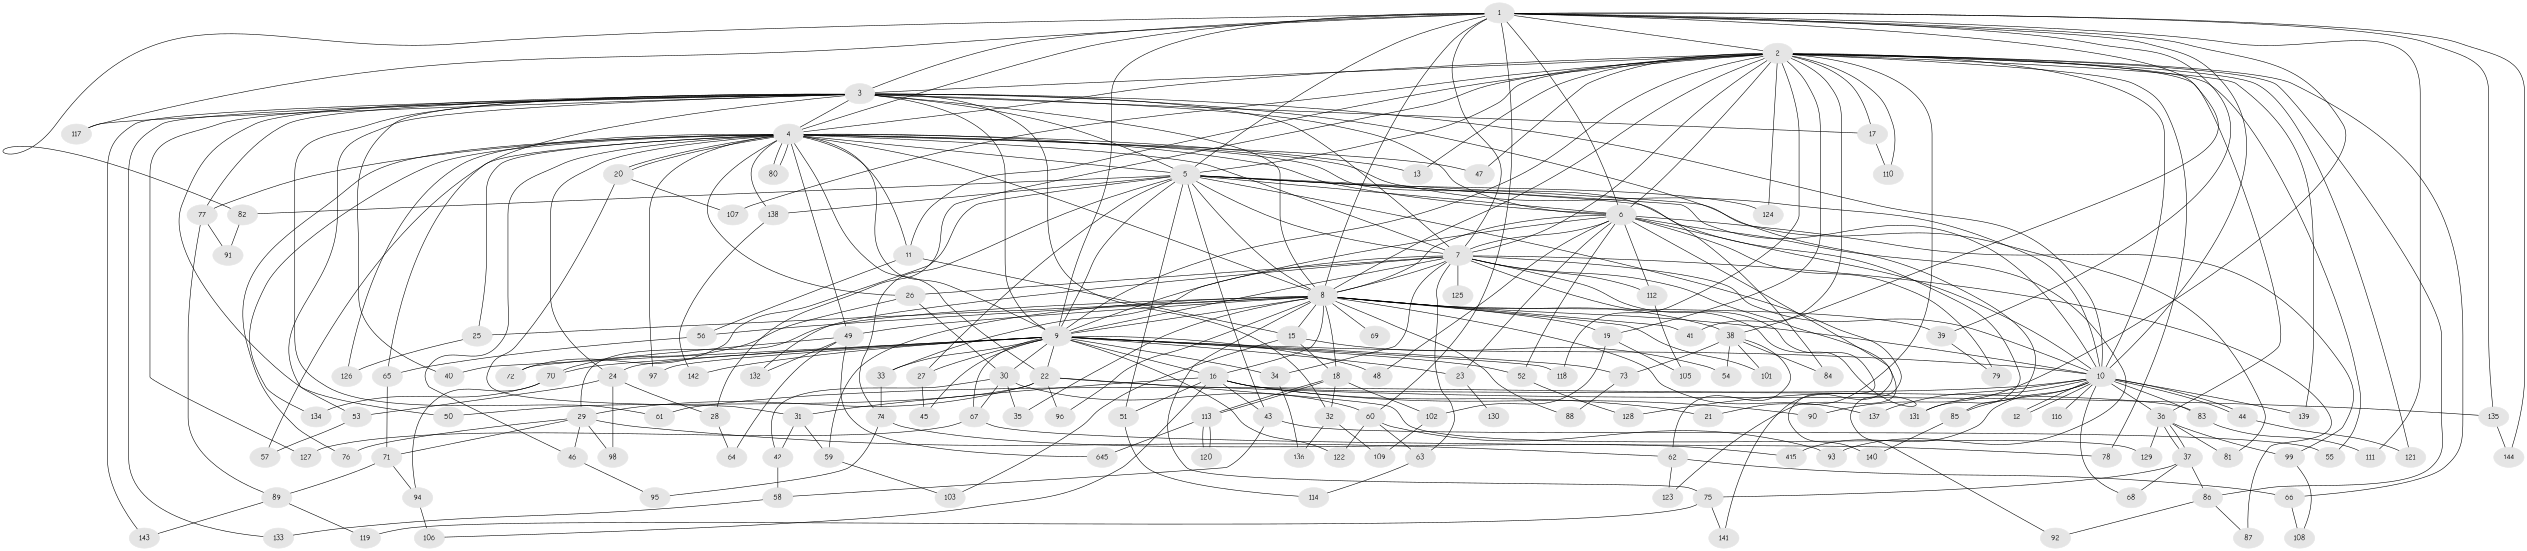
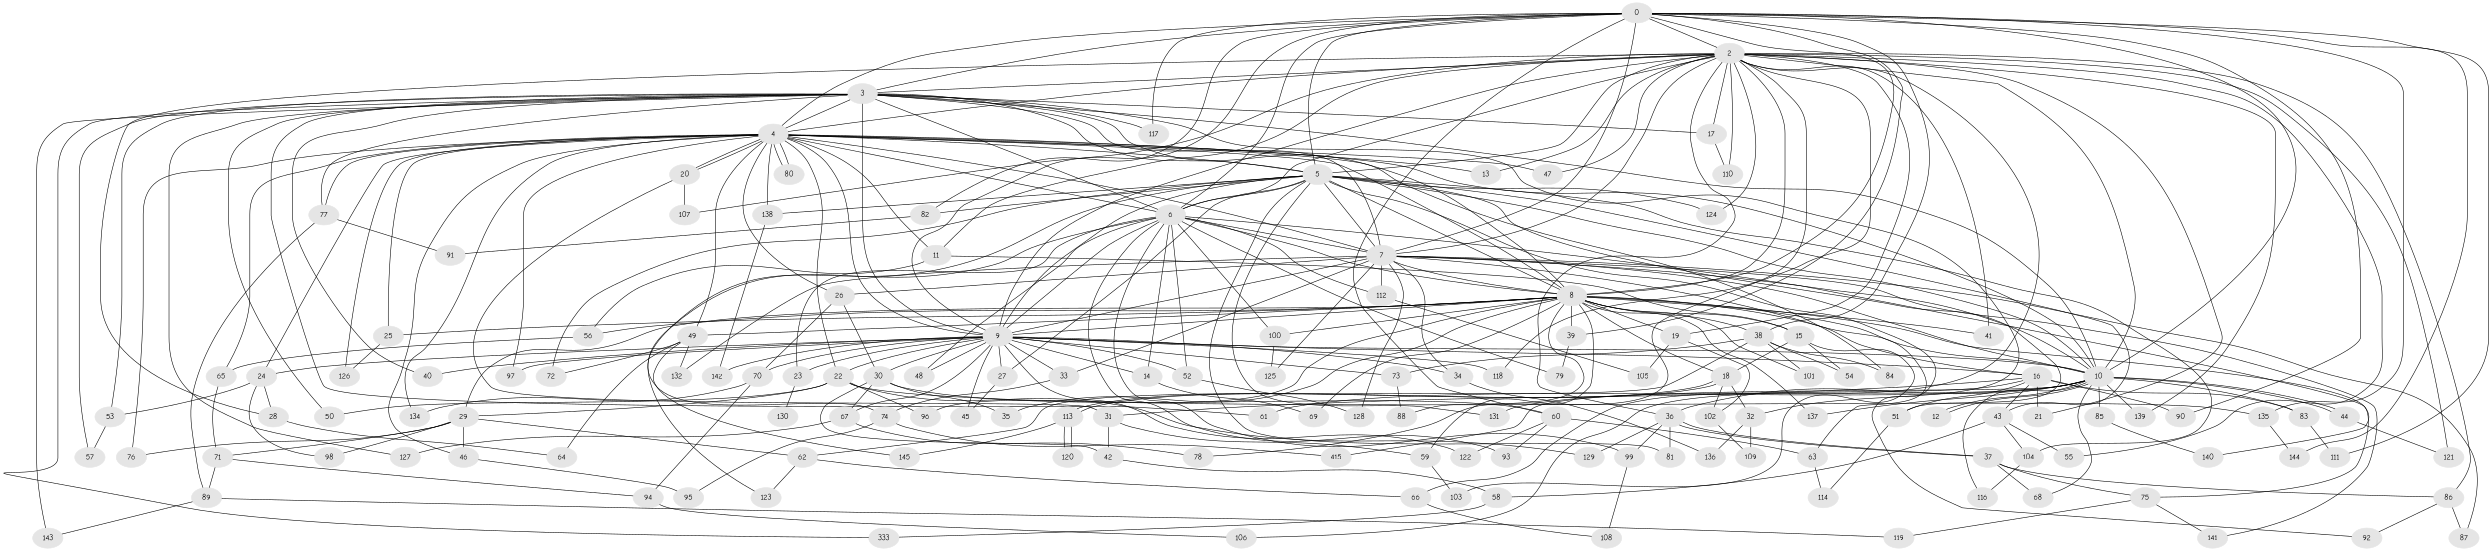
node "1": label "1" -> "0"
edge "3" -- "85": removed
node "100": added
node "14": added
node "645": label "645" -> "145"
node "104": added
node "133": label "133" -> "333"
